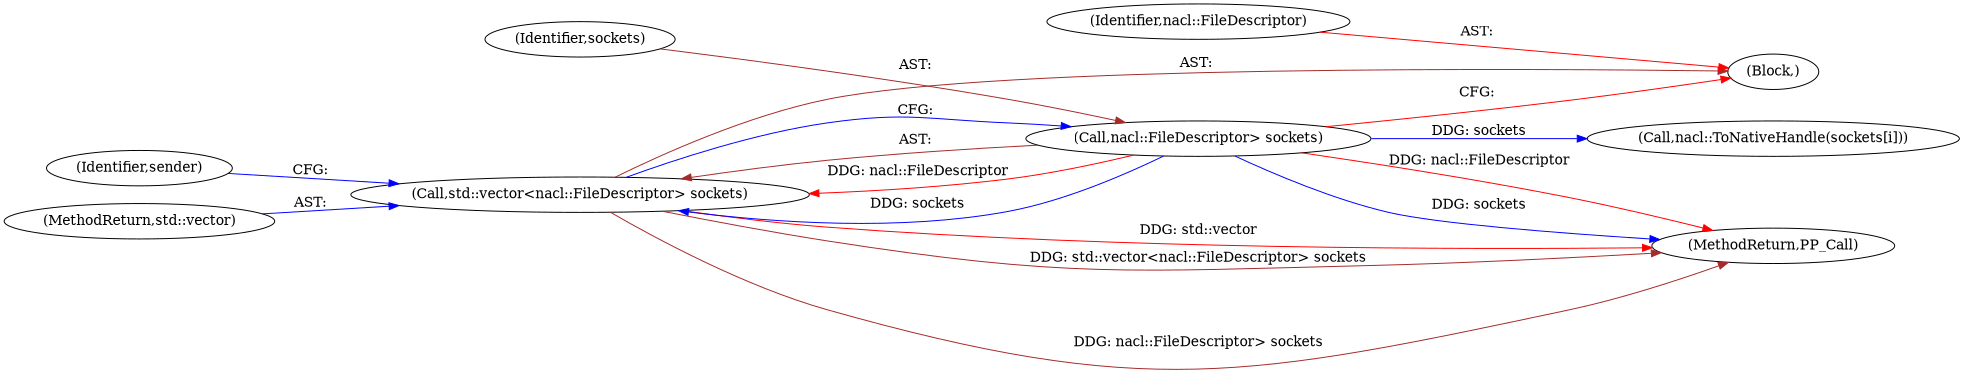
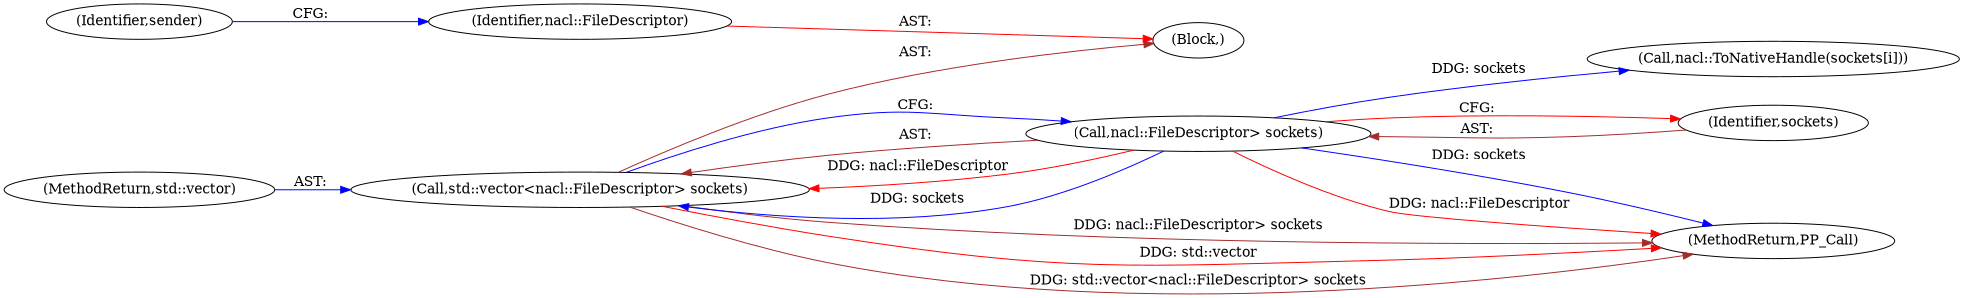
edge "(Call,nacl::FileDescriptor> sockets)" -> "(Block,)": now "(Call,nacl::FileDescriptor> sockets)" -> "(Identifier,sockets)"
edge "(Identifier,sender)" -> "(Call,std::vector<nacl::FileDescriptor> sockets)": now "(Identifier,sender)" -> "(Identifier,nacl::FileDescriptor)"
